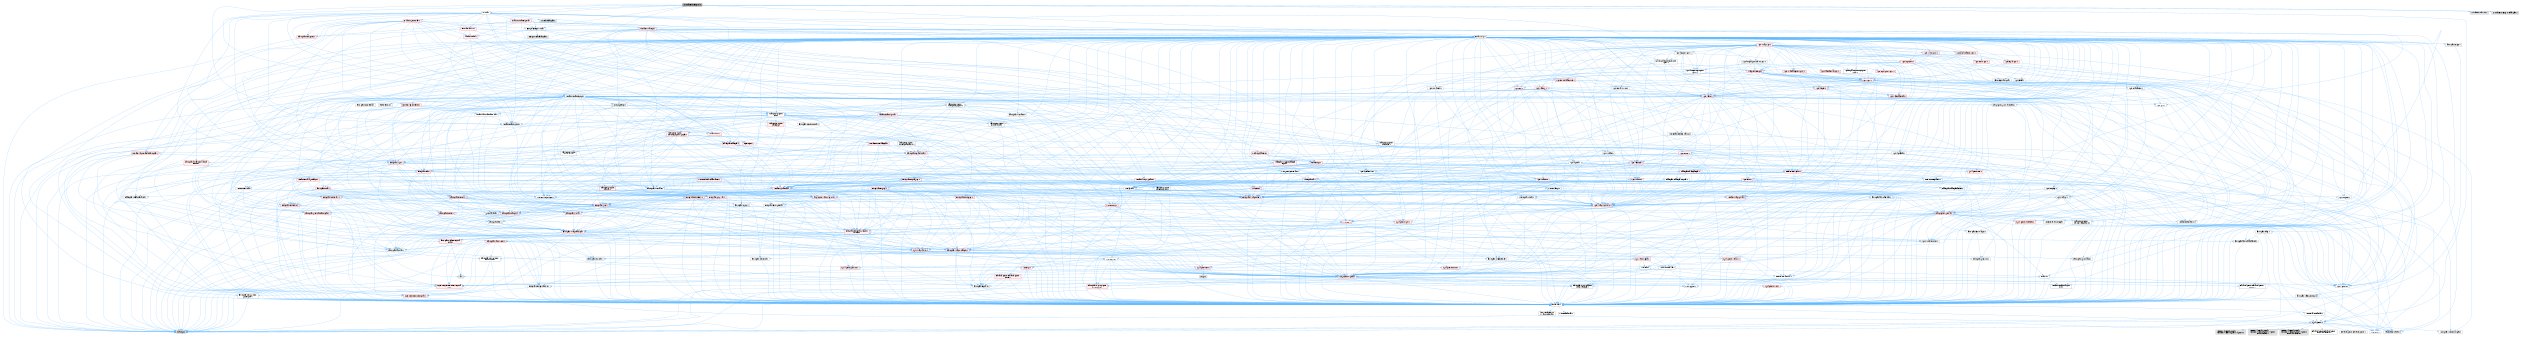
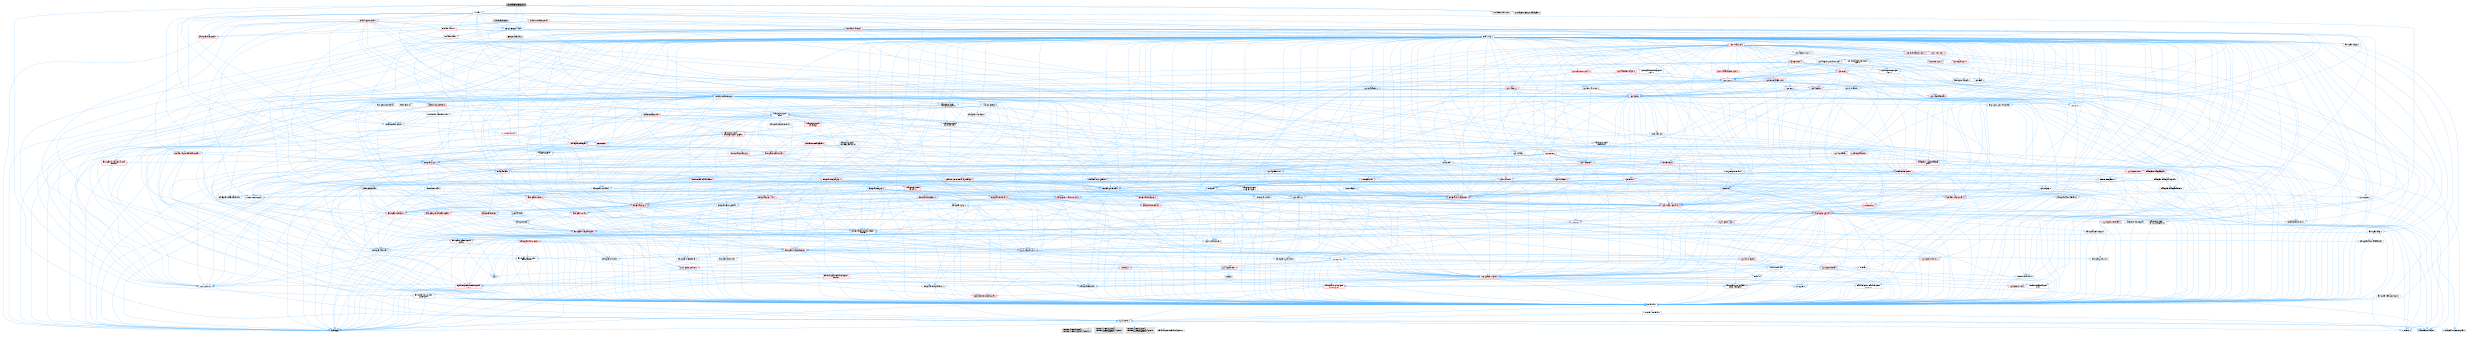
node "EdGraphNode.generated.h": label "EdGraphNode.generated.h" -> "EdGraphNode.new.h"
node "UnrealString/Quat.h": label "UnrealString/Quat.h" -> "Math/Quat.h"
node "ProfilingDebugging/ByteSwap.h": label "ProfilingDebugging/ByteSwap.h" -> "Misc/ByteSwap.h"
node "Containers/SortedMap.h": added
node "UObject/TopLevelAssetPath.h": label "UObject/TopLevelAssetPath.h" -> "AssertionMacros/TopLevelAssetPath.h"
node "Internationalization /TextComparison.h": label "Internationalization /TextComparison.h" -> "Internationalization /UnrealTemplate.h"
node "ProfilingDebugging /UMemoryDefines.h": removed
node "Misc/CoreDefines.h": removed
node "GenericPlatform/GenericPlatform CompilerPreSetup.h": removed
